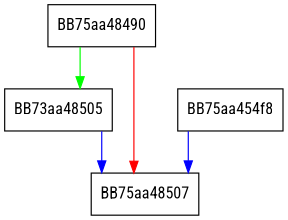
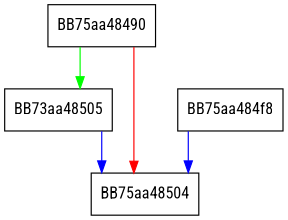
node "BB75aa454f8": label "BB75aa454f8" -> "BB75aa484f8"
node "BB75aa48507": label "BB75aa48507" -> "BB75aa48504"
